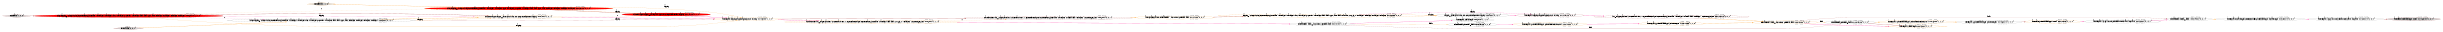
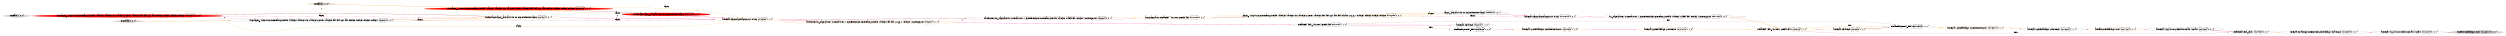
edge "IndexableField pointField = fields(0(@@@14@@@['1', '1', '1']" -> "assertEquals(2,fields.length)@@@13@@@['1', '1', '1']": reversed
